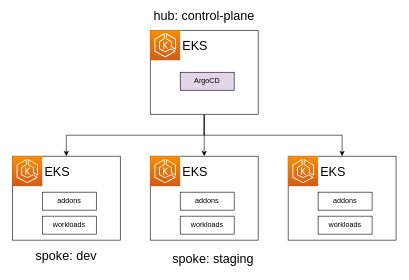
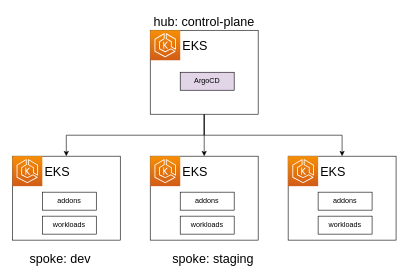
node "hub: control-plane": moved (204, 15) -> (204, 21)
node "spoke: dev": moved (66, 255) -> (60, 258)
